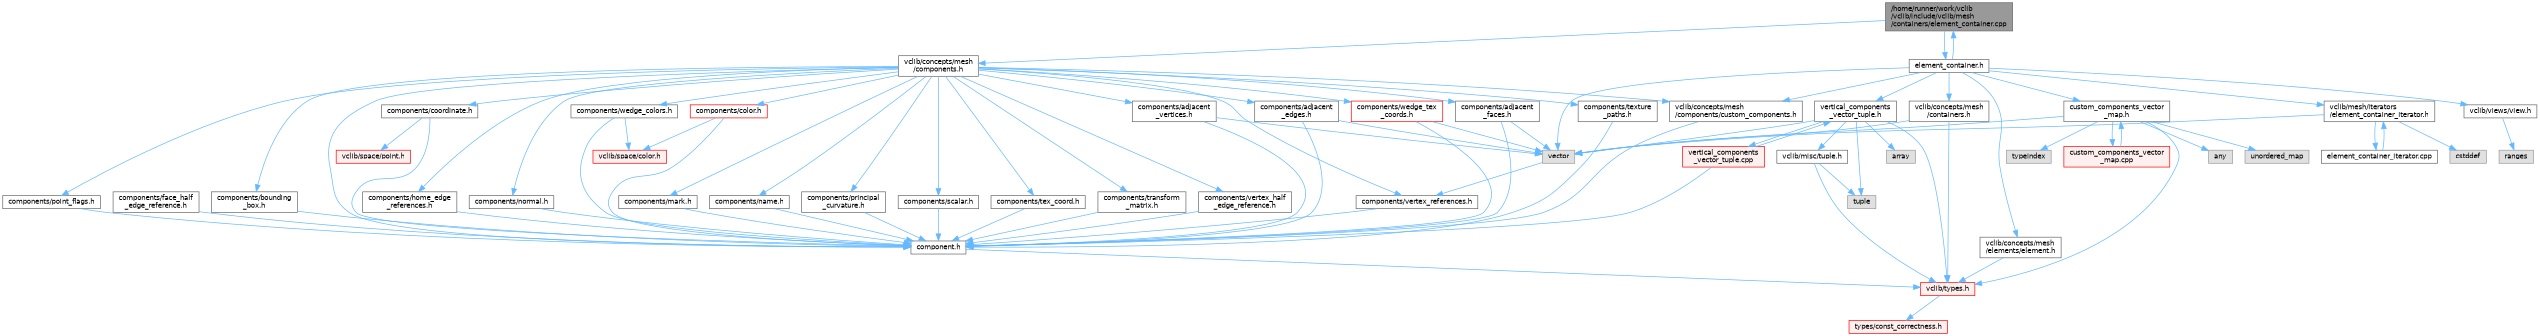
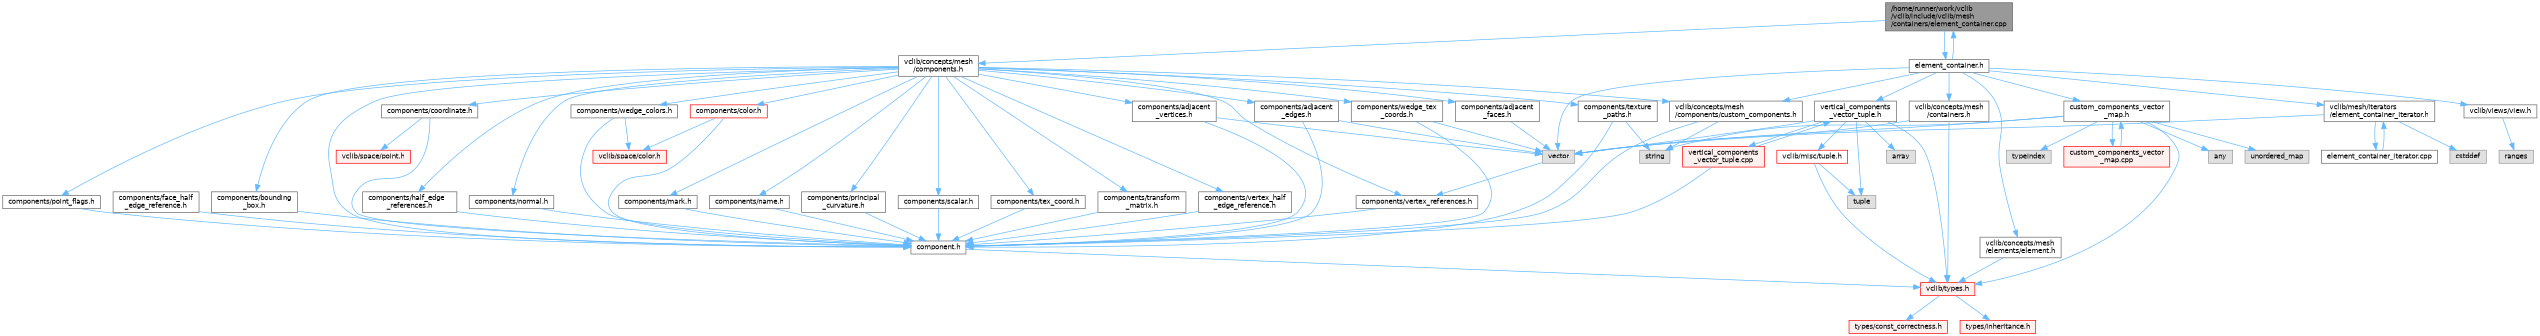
node "components/wedge_tex _coords.h": color red -> grey40
node "string": added
node "vclib/misc/tuple.h": color grey40 -> red
node "components/home_edge _references.h": label "components/home_edge _references.h" -> "components/half_edge _references.h"
edge "components/adjacent _faces.h" -> "component.h": removed
node "types/inheritance.h": added
